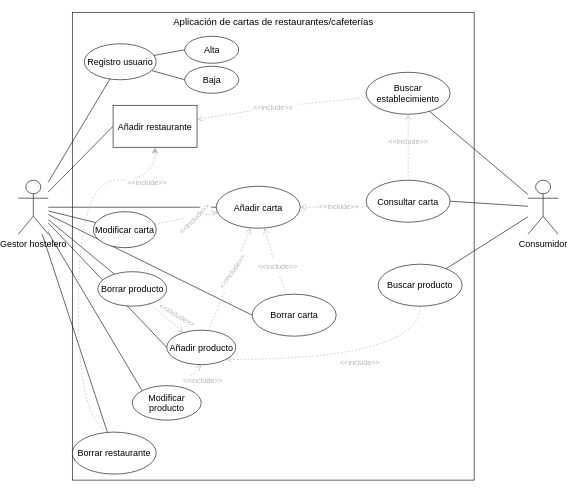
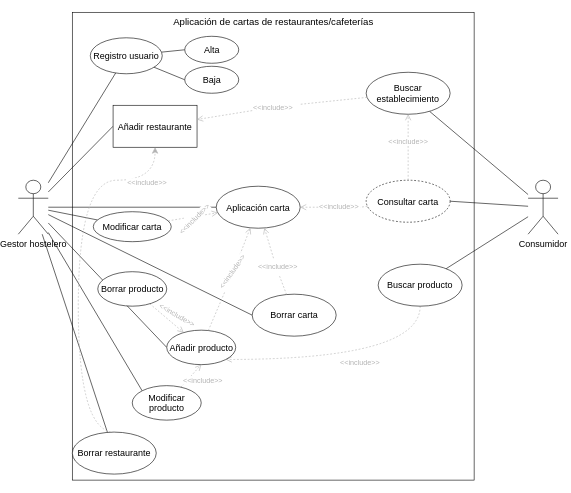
node "Registro usuario": moved (120, 62) -> (126, 56)
node "Consultar carta": style solid -> dashed
node "Añadir carta": label "Añadir carta" -> "Aplicación carta"
node "Modificar carta": size 63x36 -> 78x30
edge "Gestor hostelero" -- "Borrar producto": removed
